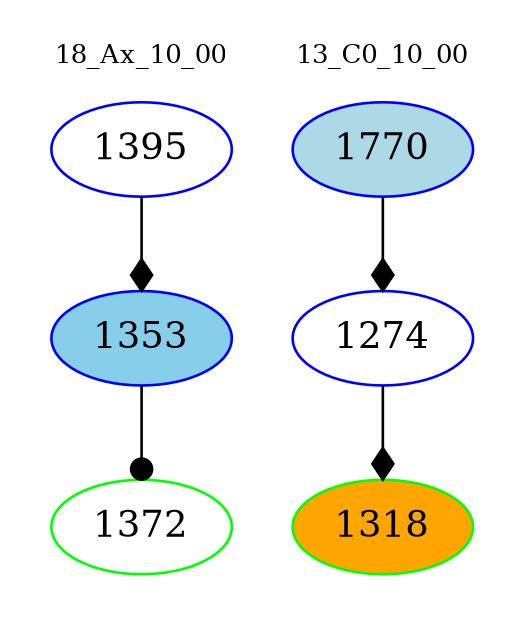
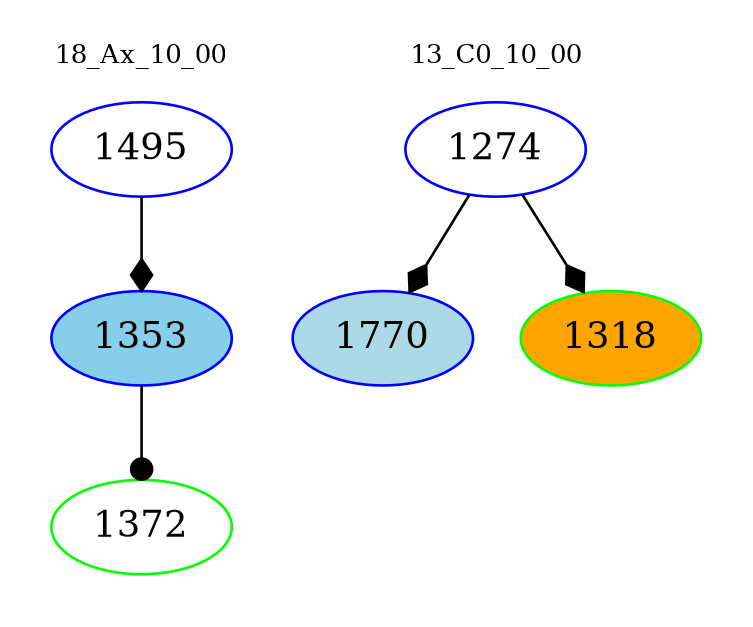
node "1395": label "1395" -> "1495"
edge "1770" -> "1274": reversed
